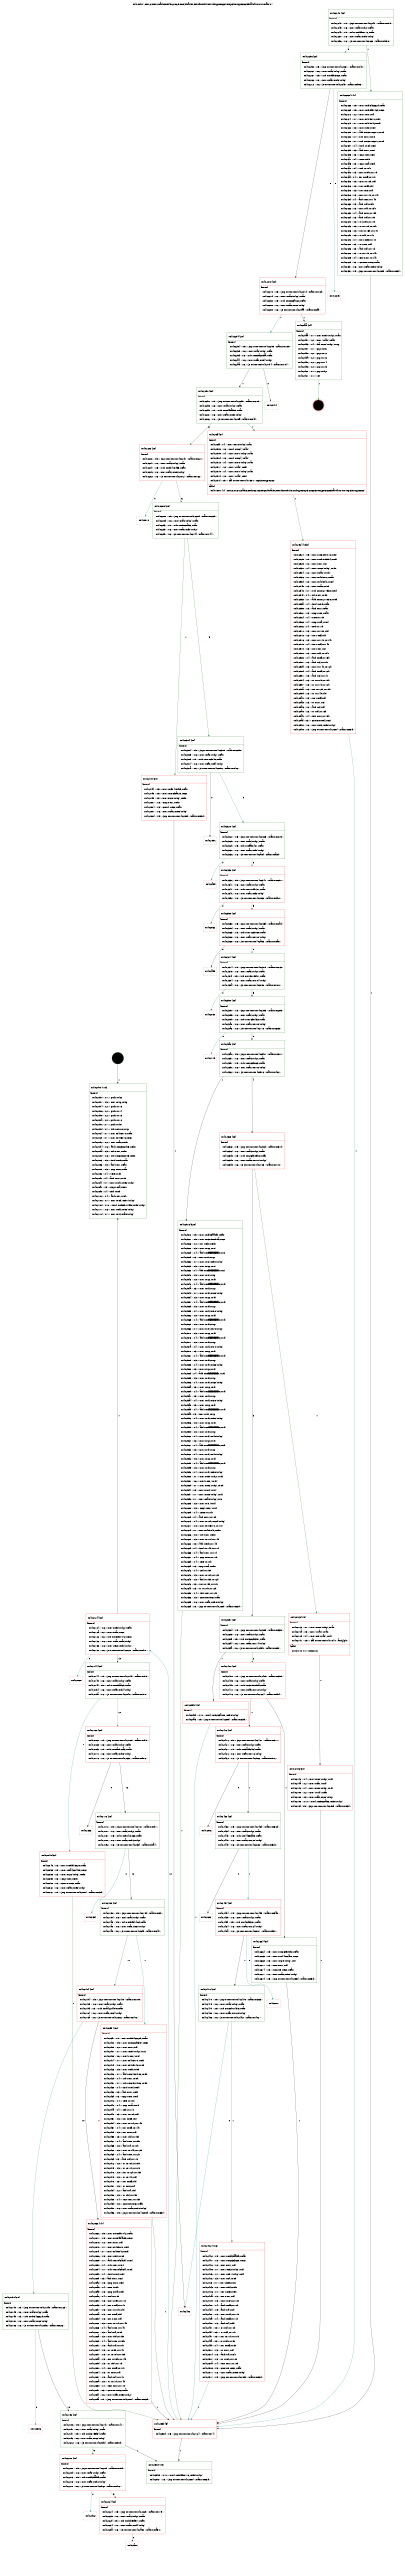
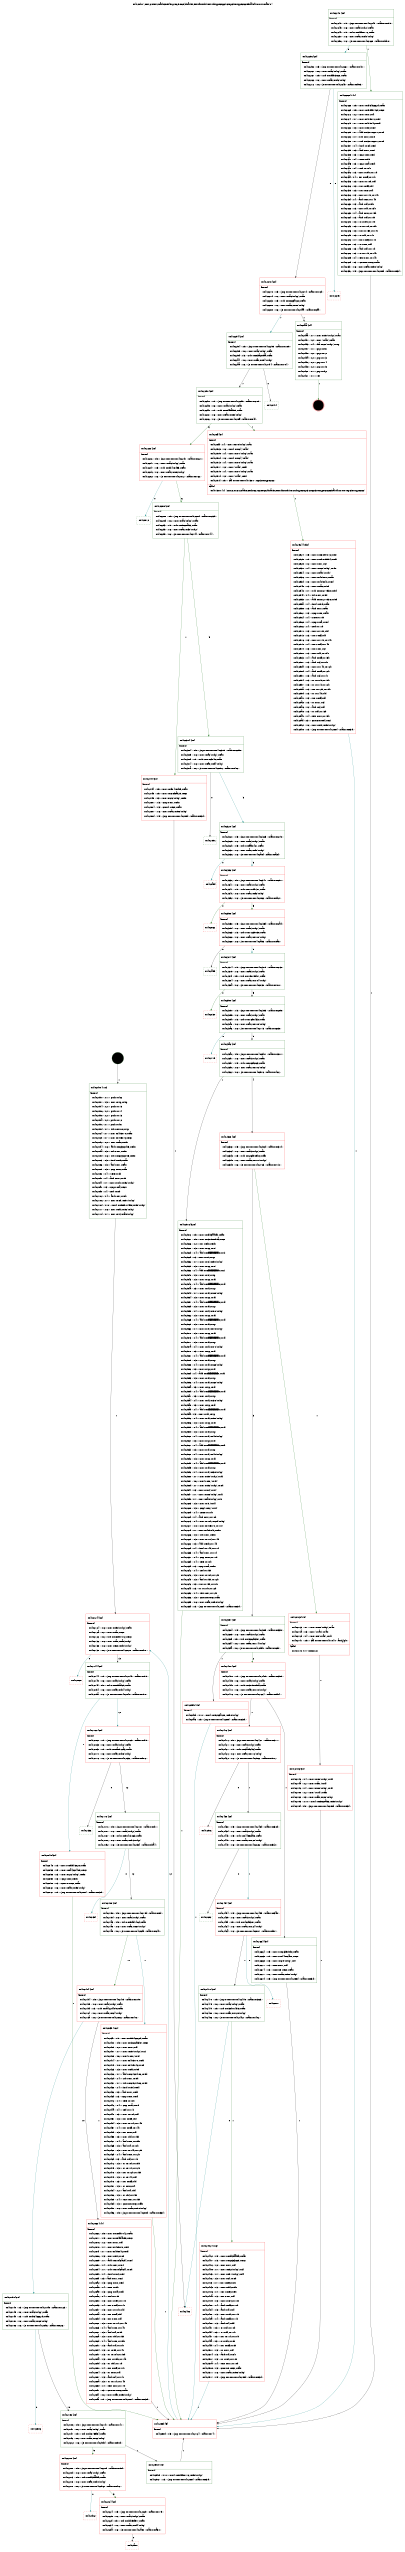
edge "0x402124 [32]" -> "0x4020b0 [116]": reversed
edge "0x402eed [5]" -> "0x4029bd [15]": reversed
